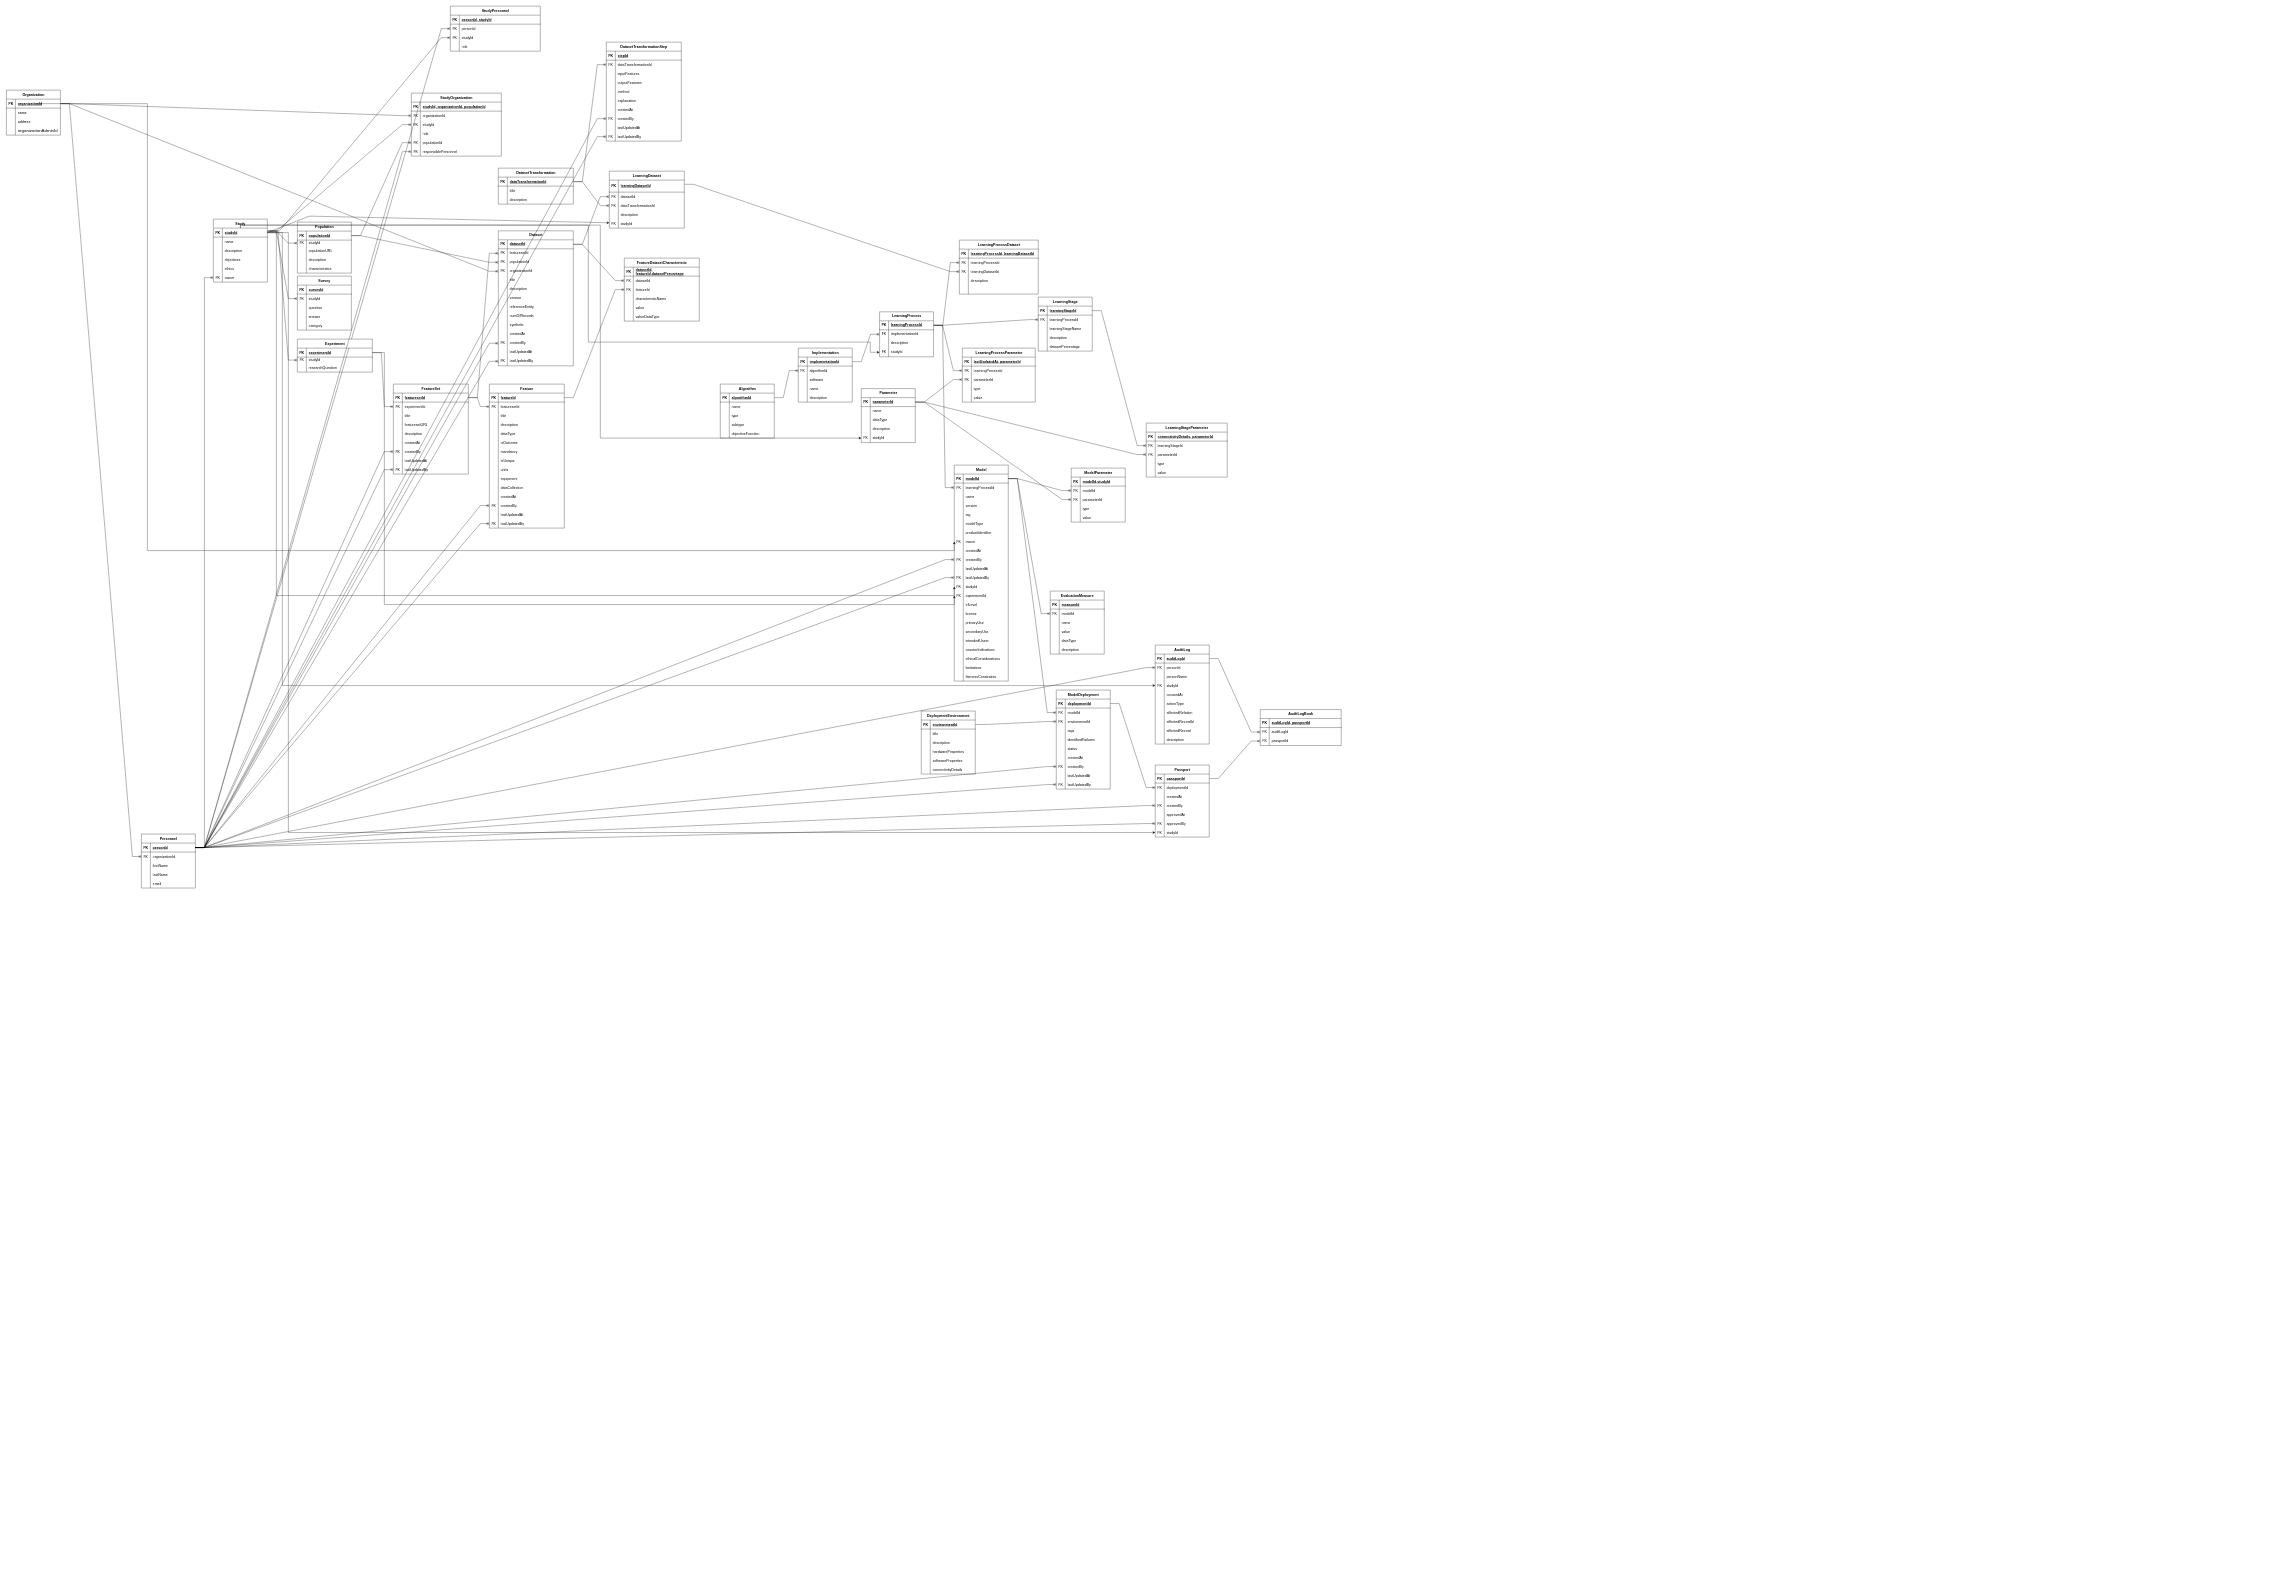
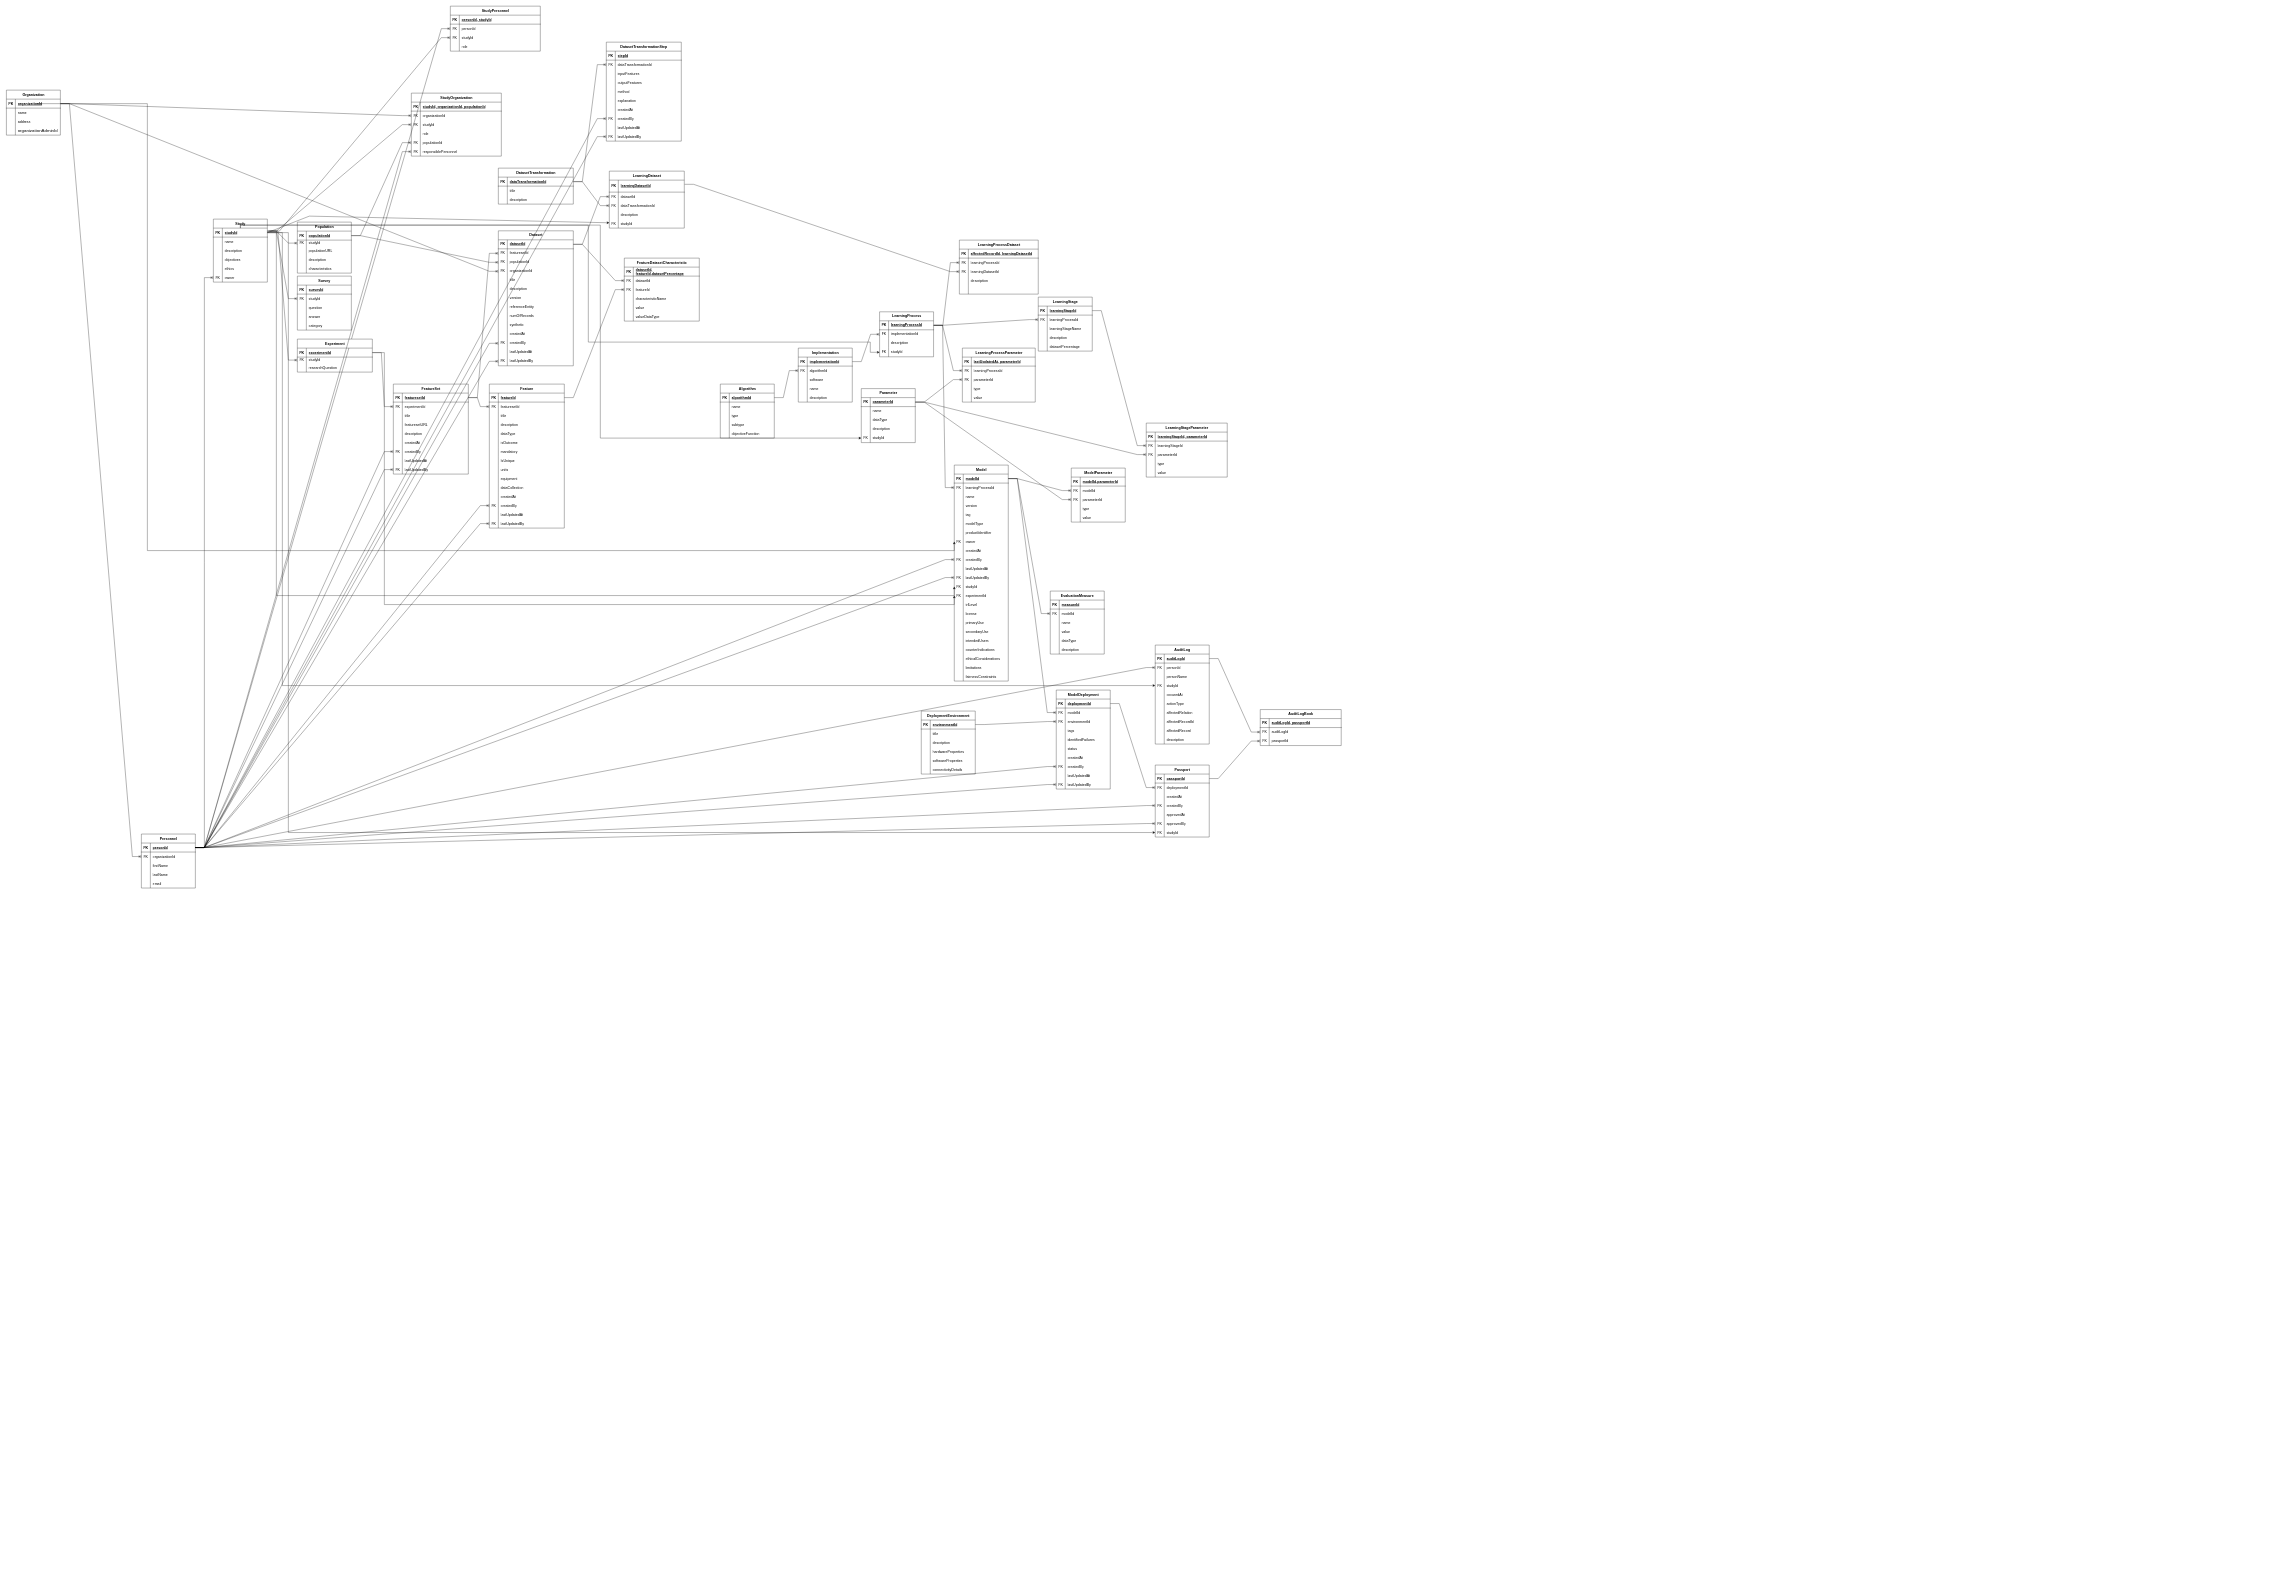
node "learningProcessId, learningDatasetId": label "learningProcessId, learningDatasetId" -> "affectedRecordId, learningDatasetId"
node "connectivityDetails, parameterId": label "connectivityDetails, parameterId" -> "learningStageId, parameterId"
node "modelId,studyId": label "modelId,studyId" -> "modelId,parameterId"
